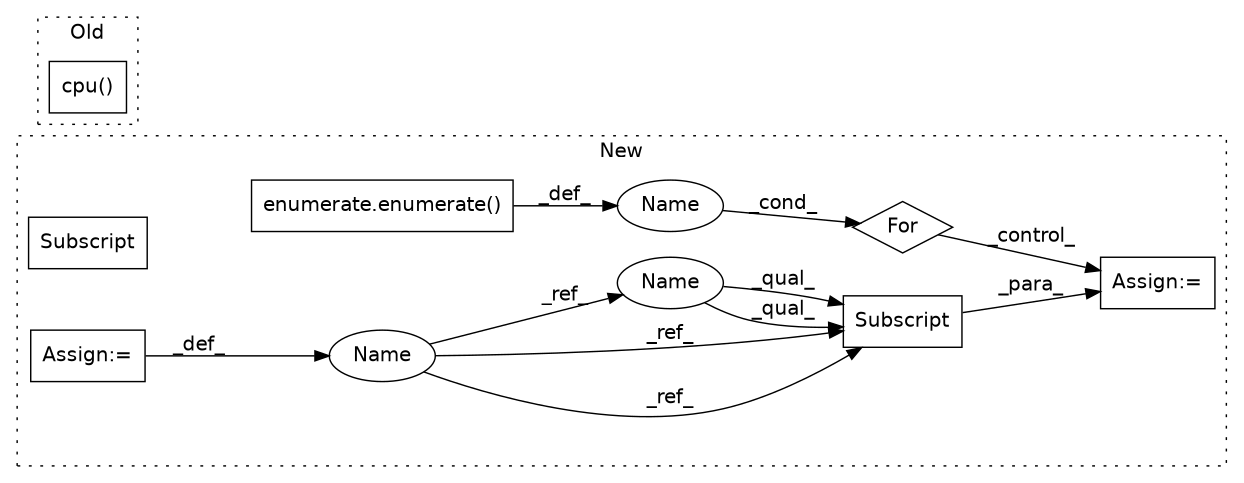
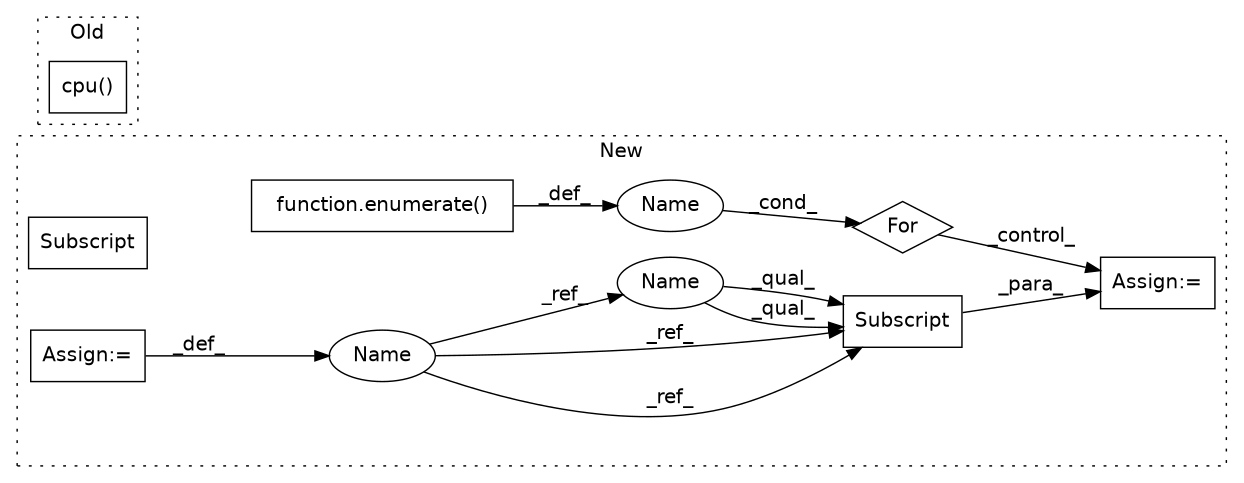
node "enumerate.enumerate()": label "enumerate.enumerate()" -> "function.enumerate()"
